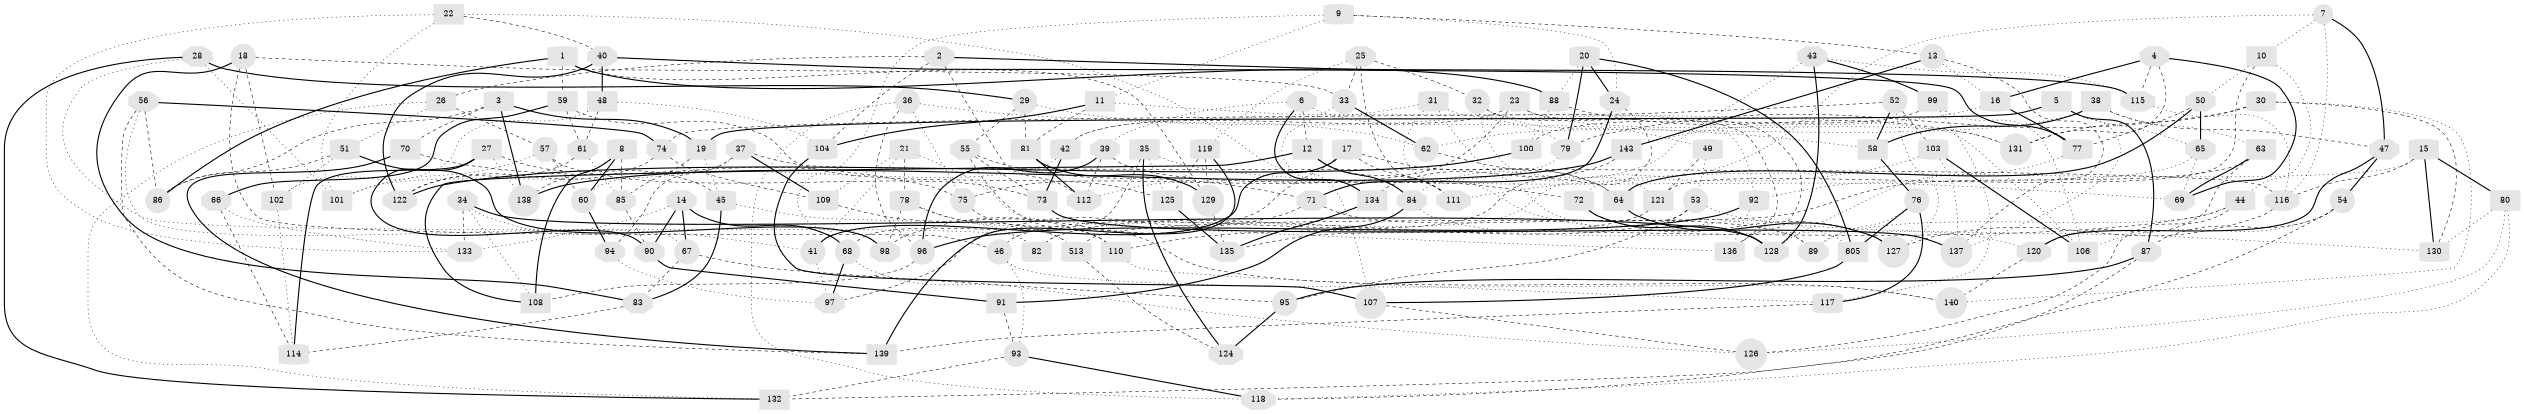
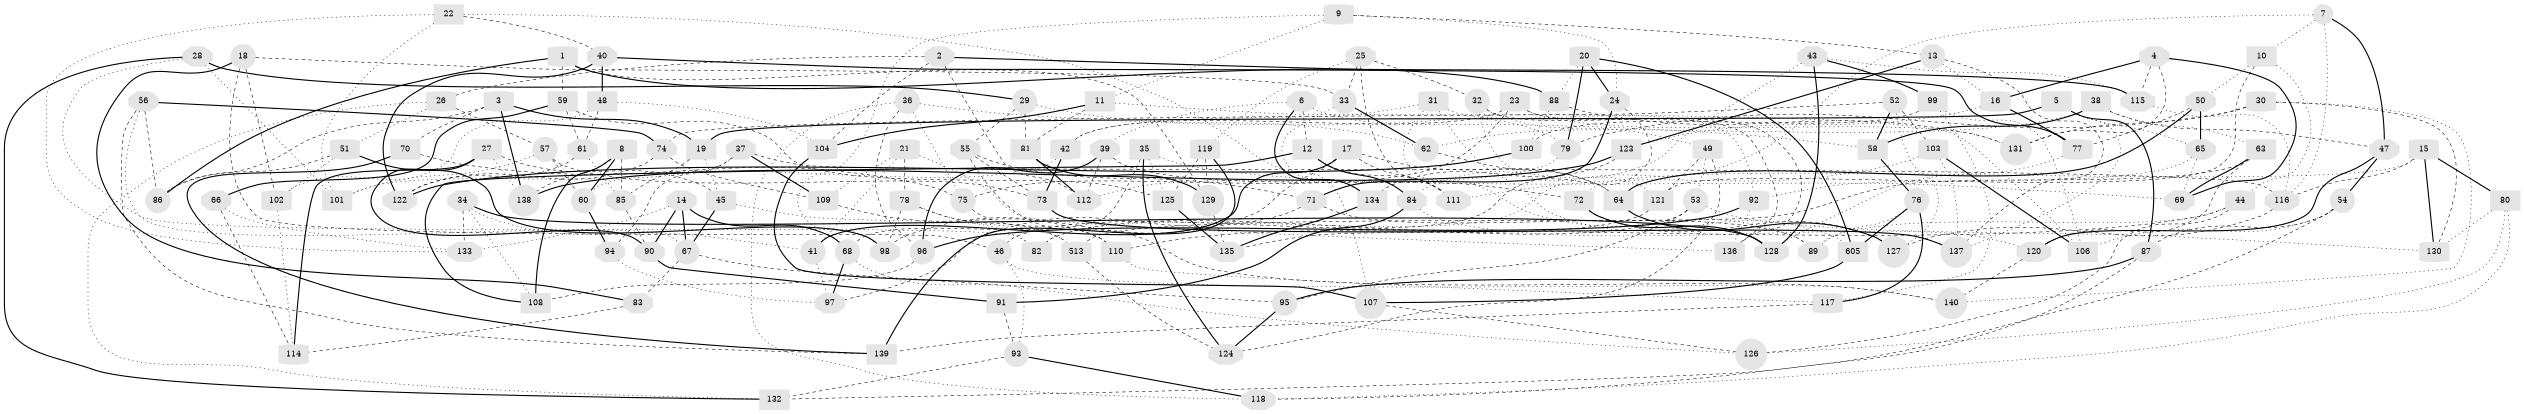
node "143": label "143" -> "123"
edge "45" -- "83": now "45" -- "67"
edge "49" -- "124": added
